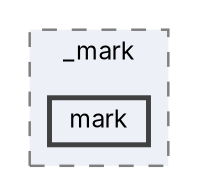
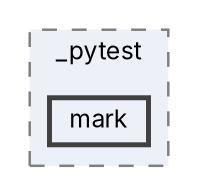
cluster "_mark": label "_mark" -> "_pytest"
